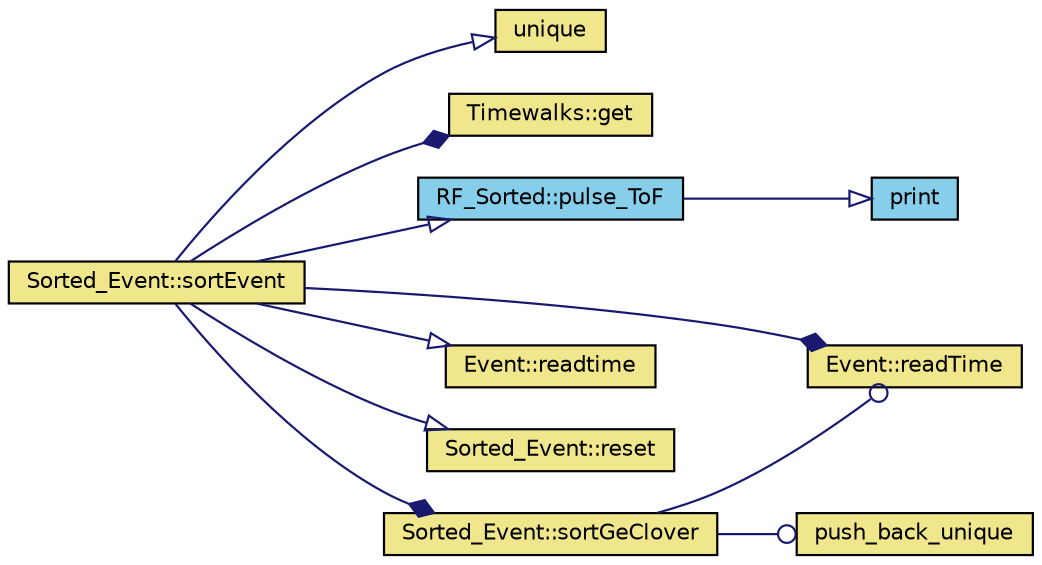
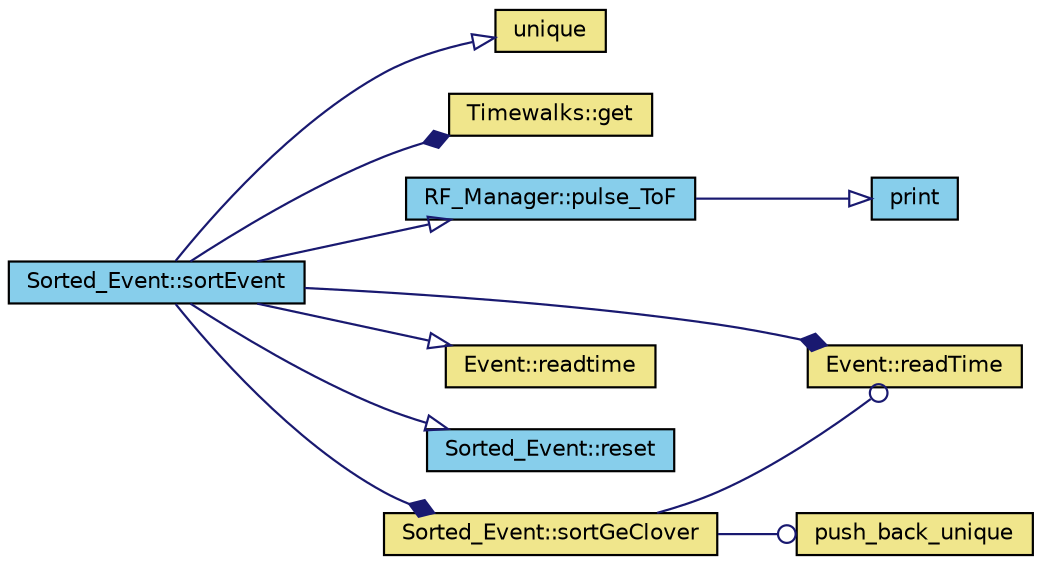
node "RF_Sorted::pulse_ToF": label "RF_Sorted::pulse_ToF" -> "RF_Manager::pulse_ToF"
node "Sorted_Event::sortEvent": fillcolor khaki -> skyblue
node "Sorted_Event::reset": fillcolor khaki -> skyblue
